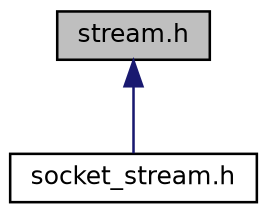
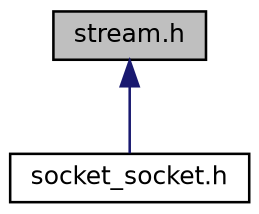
node "socket_stream.h": label "socket_stream.h" -> "socket_socket.h"
